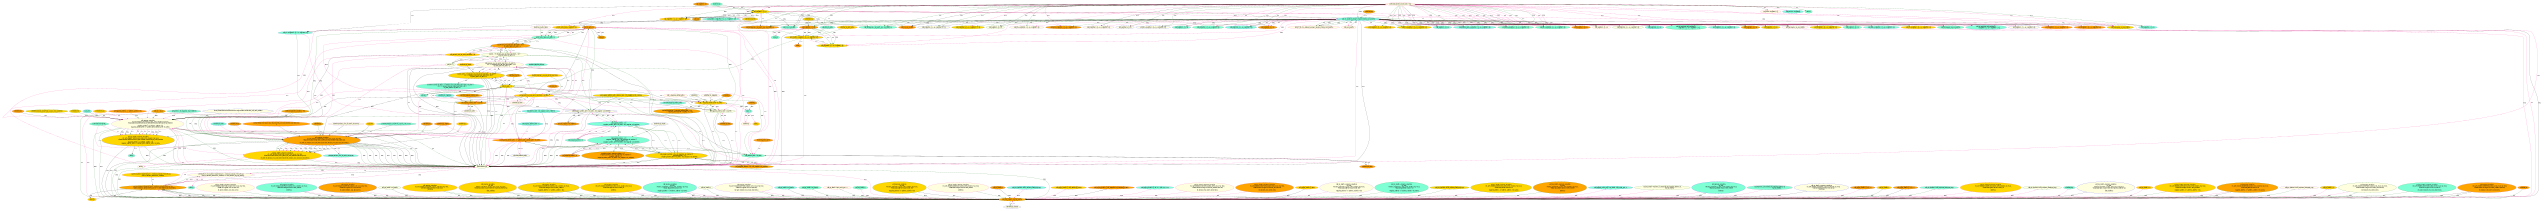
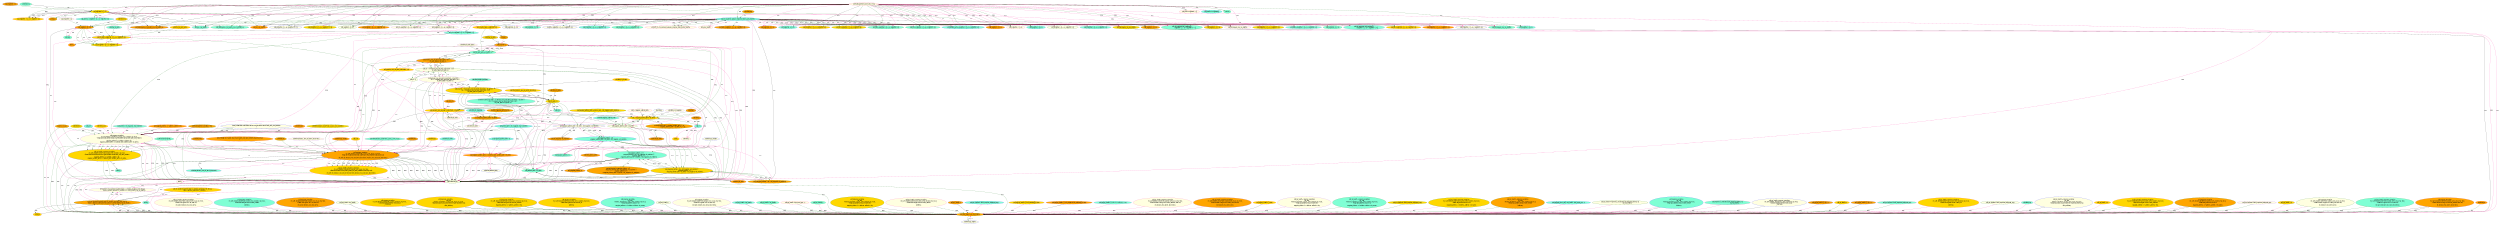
edge "(MethodParameterIn,const uint8_t *req)" -> "(Call,and = (req[offset + 3] << 8) + req[offset + 4])": removed, label "DDG:"
node "(Call,req[offset + 7])": added
edge "(Call,nb_write * 2)" -> "(Literal,2)": now "(Call,nb_write_bytes = req[offset + 9])" -> "(Literal,2)"
